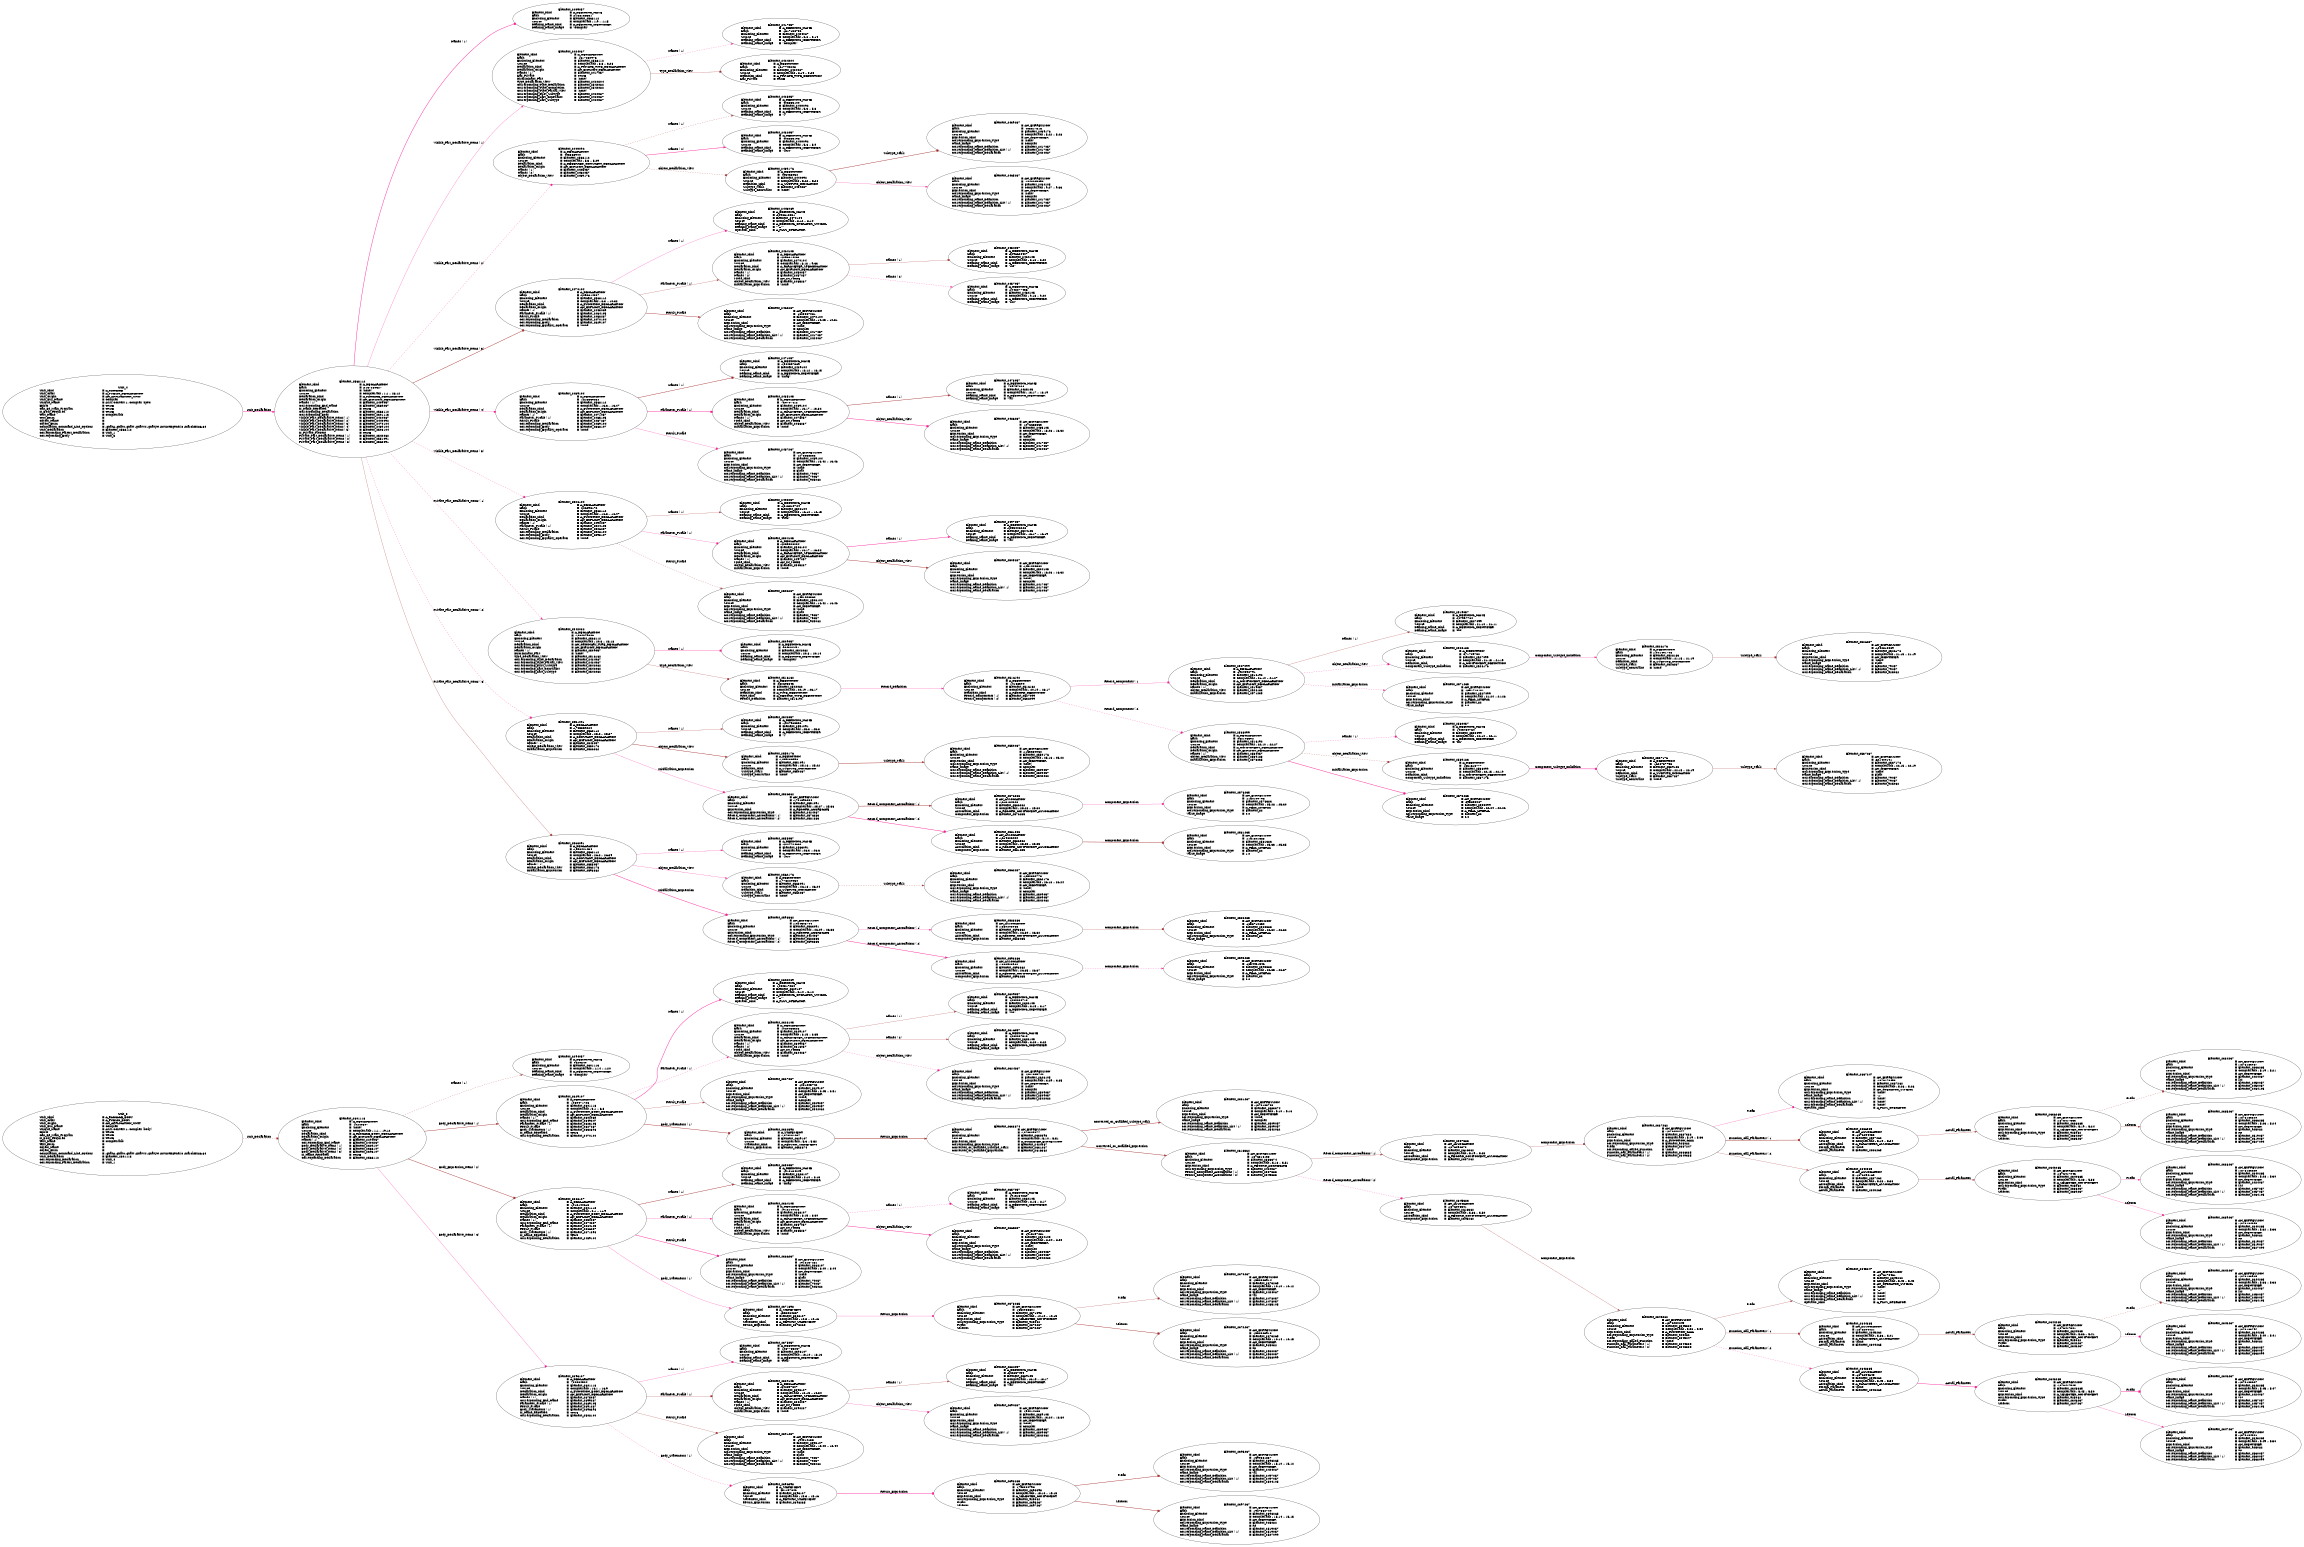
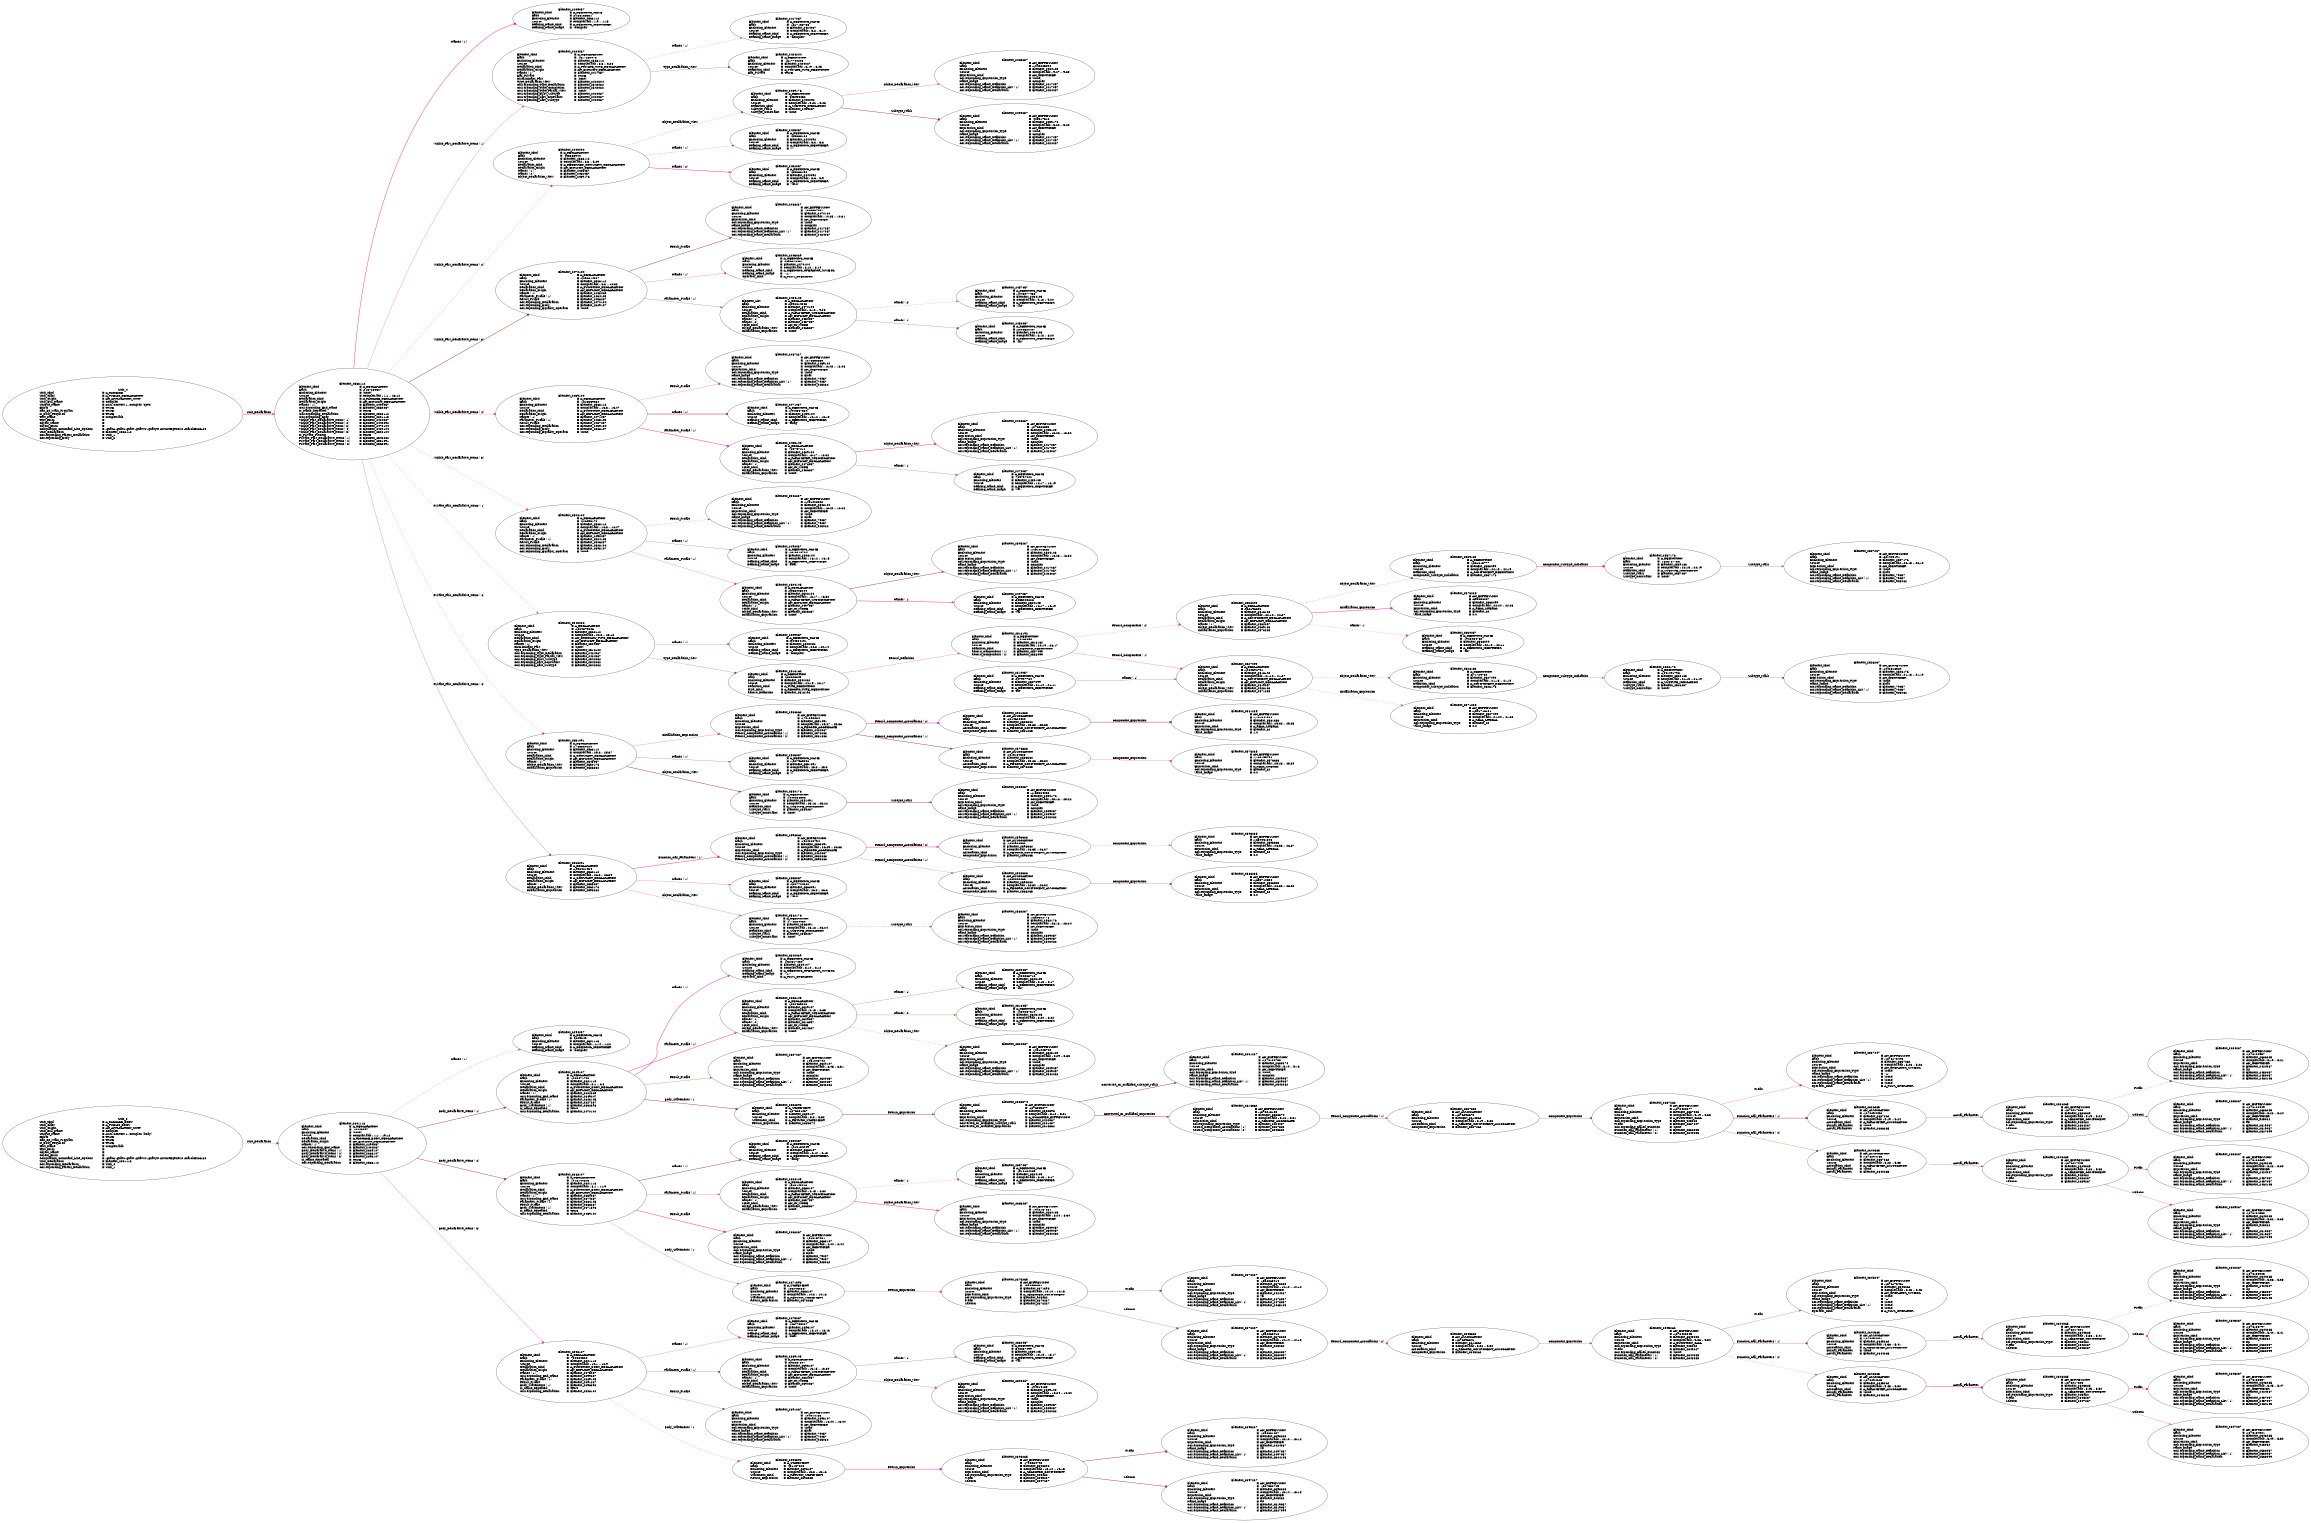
node "Element_2464105": text "Element_Kind" -> "Element_List"
edge "Element_2485105" -> "Element_2478057": style bold -> solid
edge "Element_2527099" -> "Element_2519057": reversed
edge "Element_2563091" -> "Element_2598362": label "Initialization_Expression" -> "Function_Call_Parameters ( 1)"
edge "Element_2329107" -> "Element_2323105": style dashed -> bold
edge "Element_2337262" -> "Element_2340385": arrowhead normal -> box
edge "Element_2301113" -> "Element_2368107": label "Body_Expression_Items ( 2)" -> "Body_Declarative_Items ( 2)"
edge "Element_2616362" -> "Element_2345383": now "Element_2372237" -> "Element_2345383"
edge "Element_2373265" -> "Element_2372237": style bold -> solid
